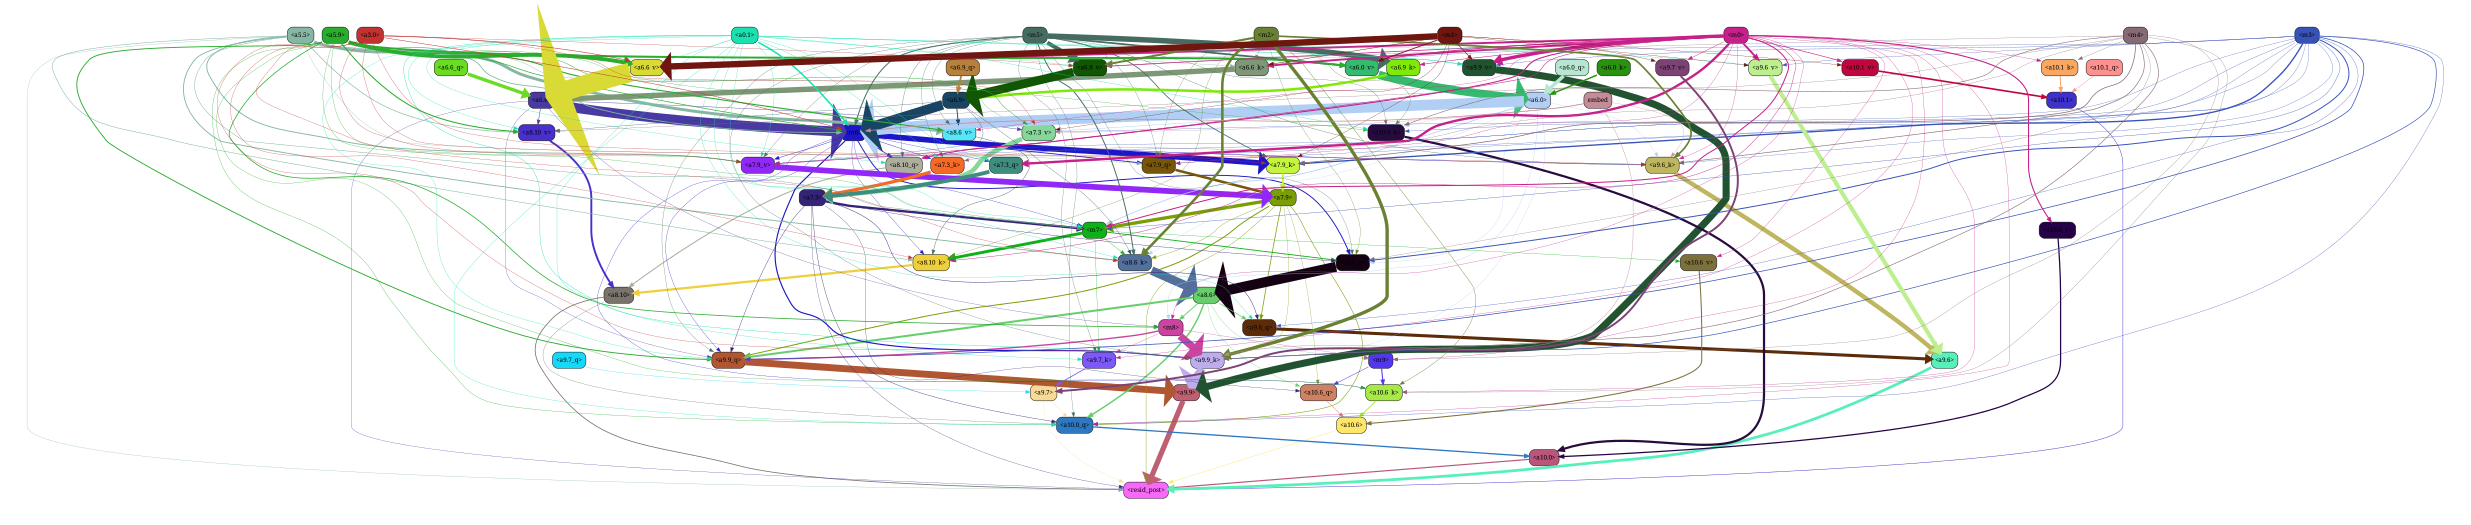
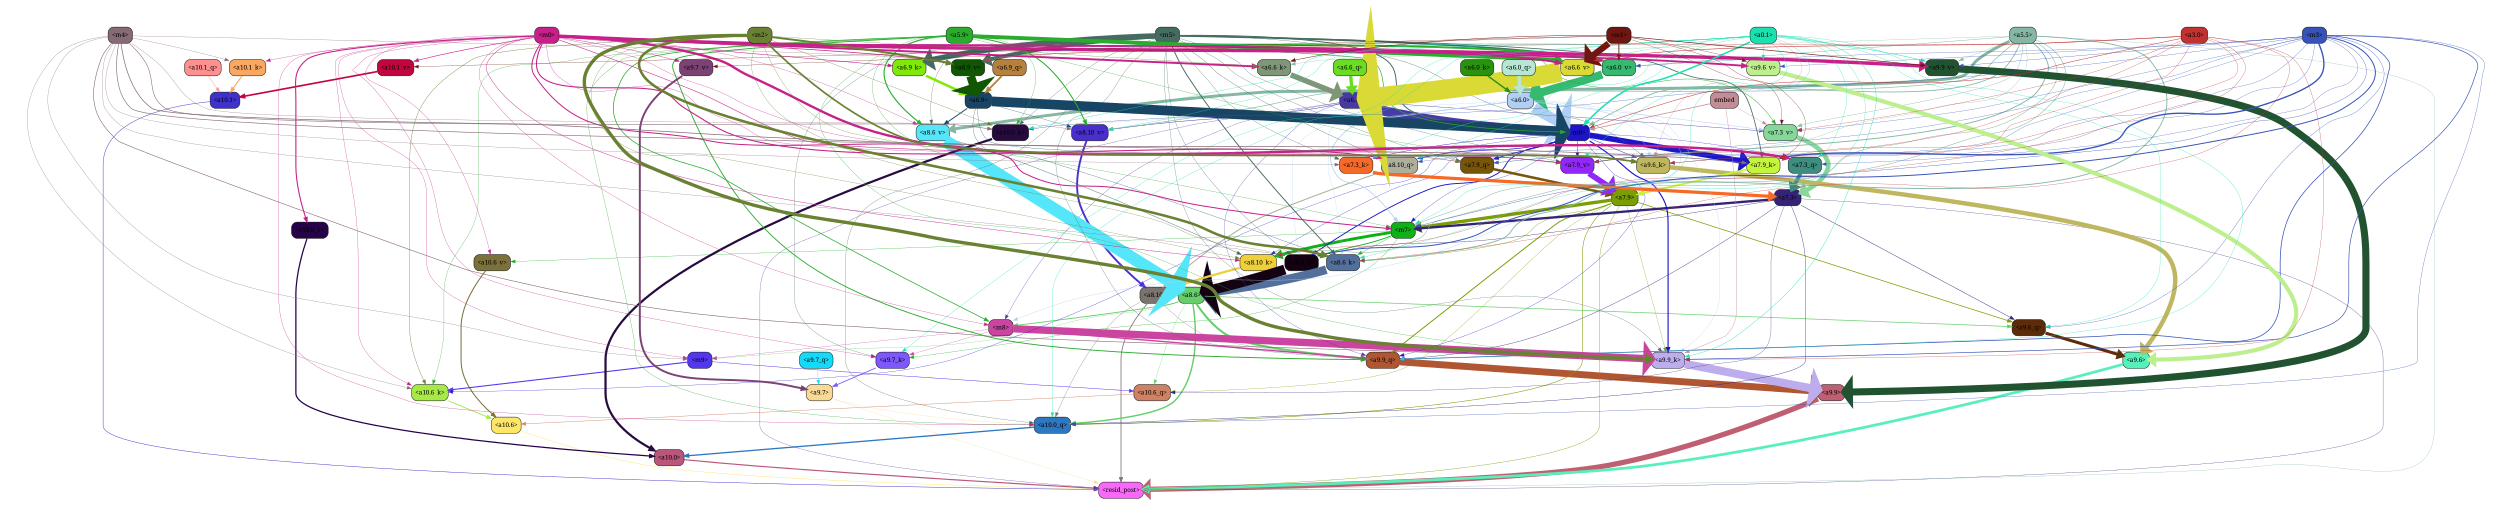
edge "embed" -> "<a9.6_k>": now "<a0.1>" -> "<a9.6_k>"
edge "<a8.6_v>" -> "<a8.6>": added
edge "<a5.9>" -> "<a9.9_k>": added
edge "<a8.10>" -> "<a9.9_q>": added
